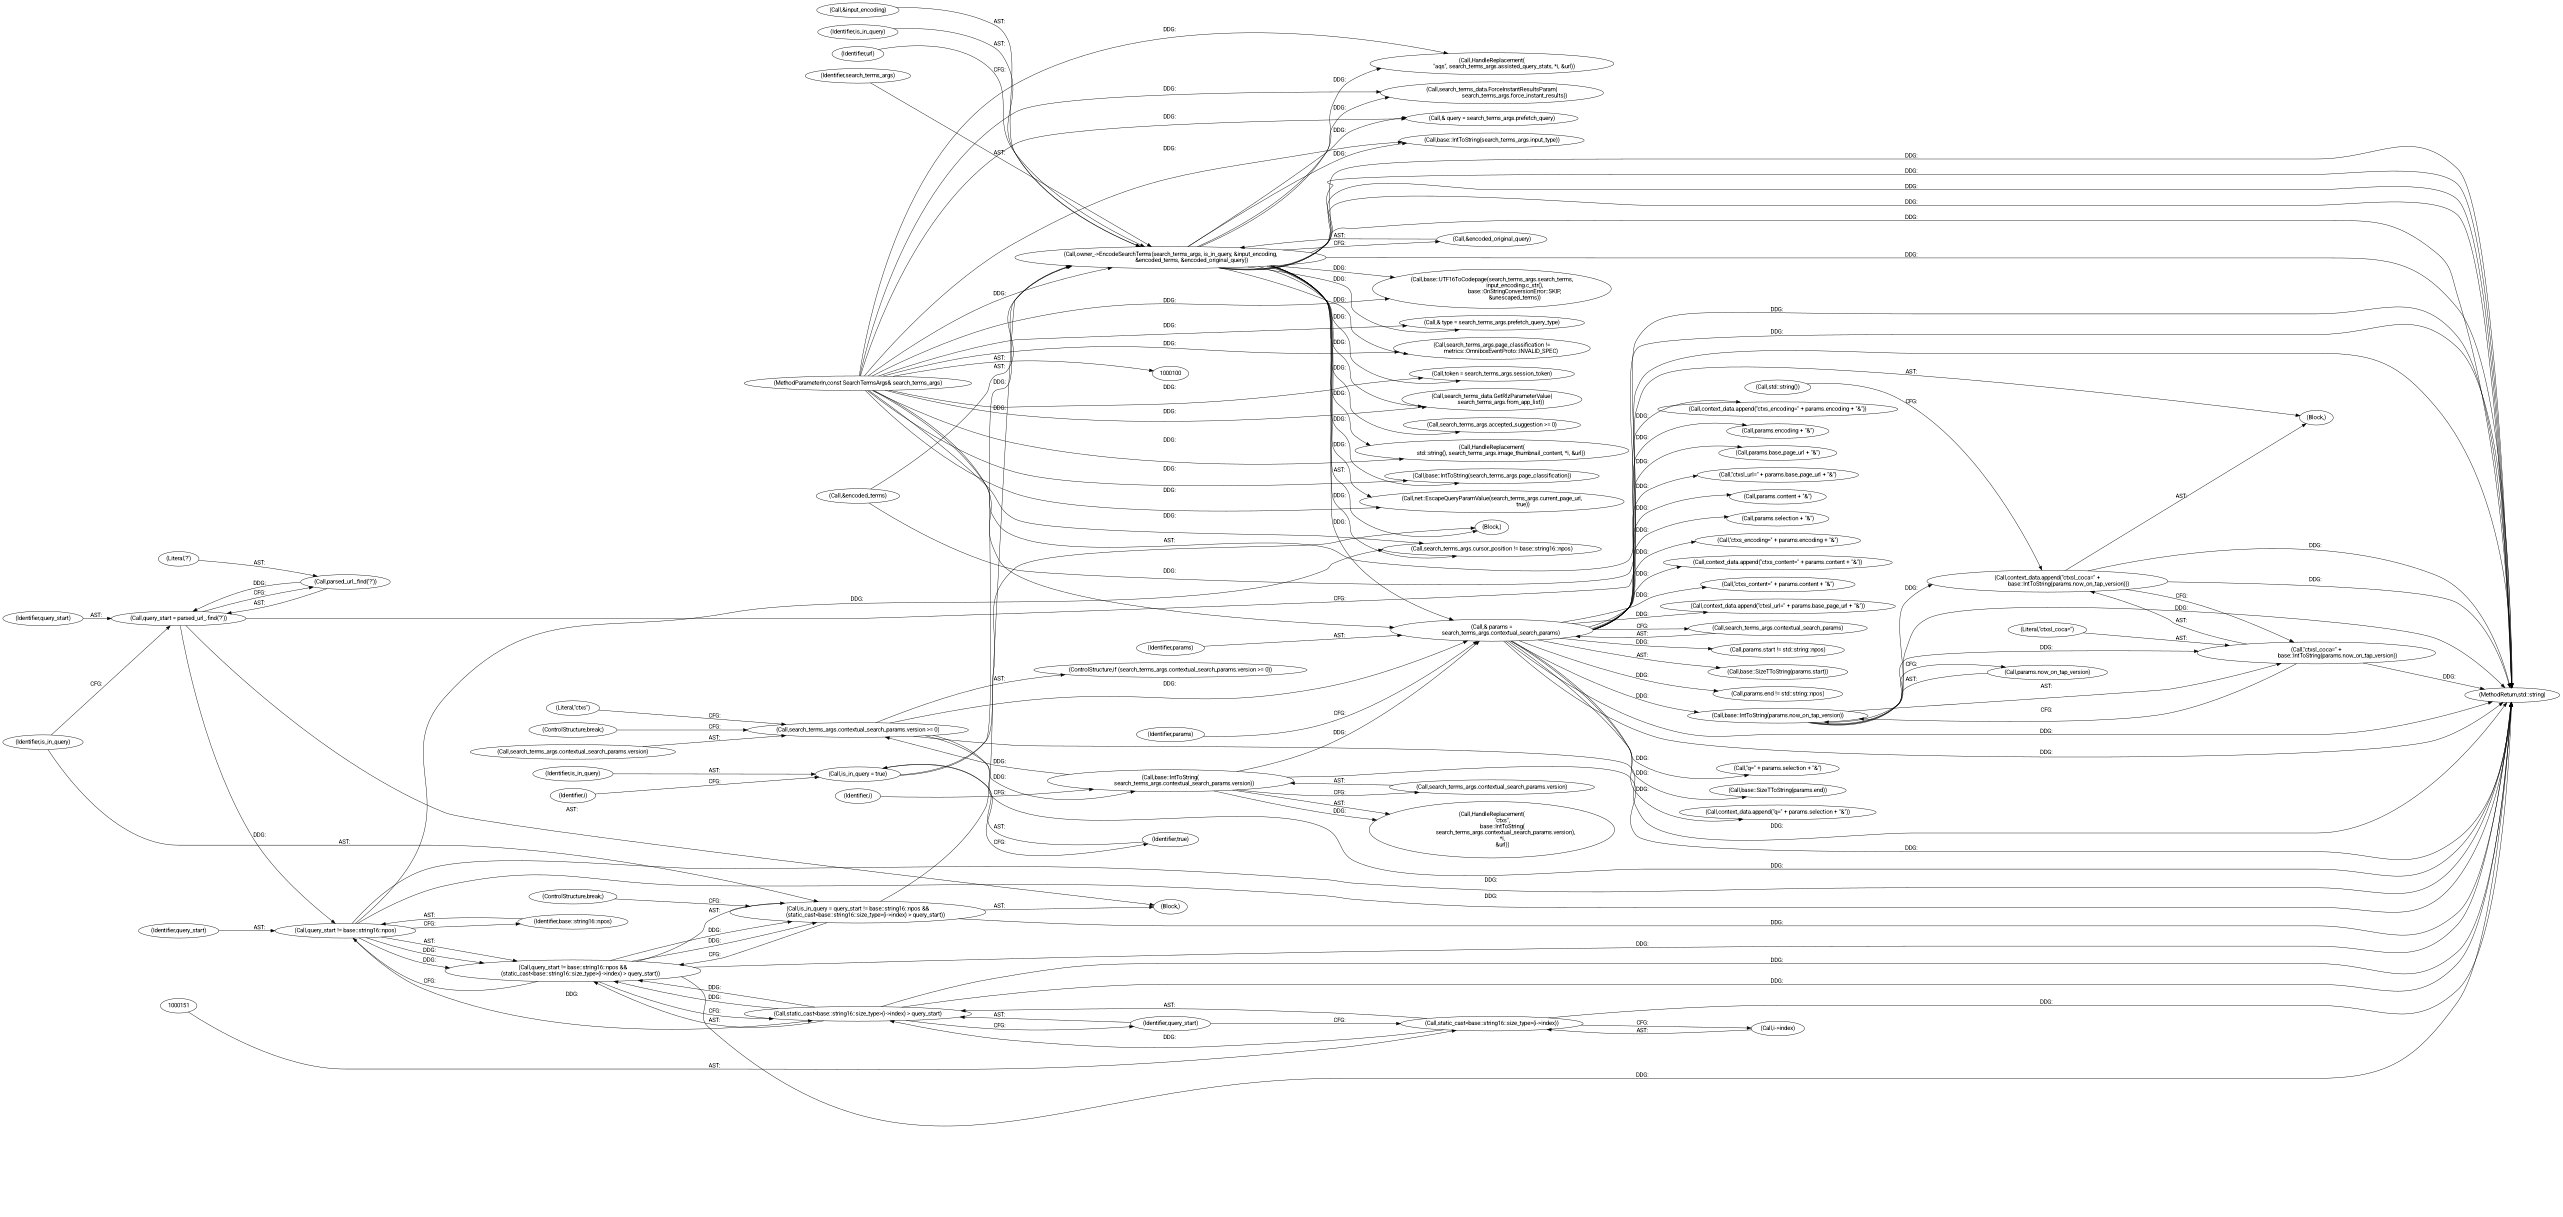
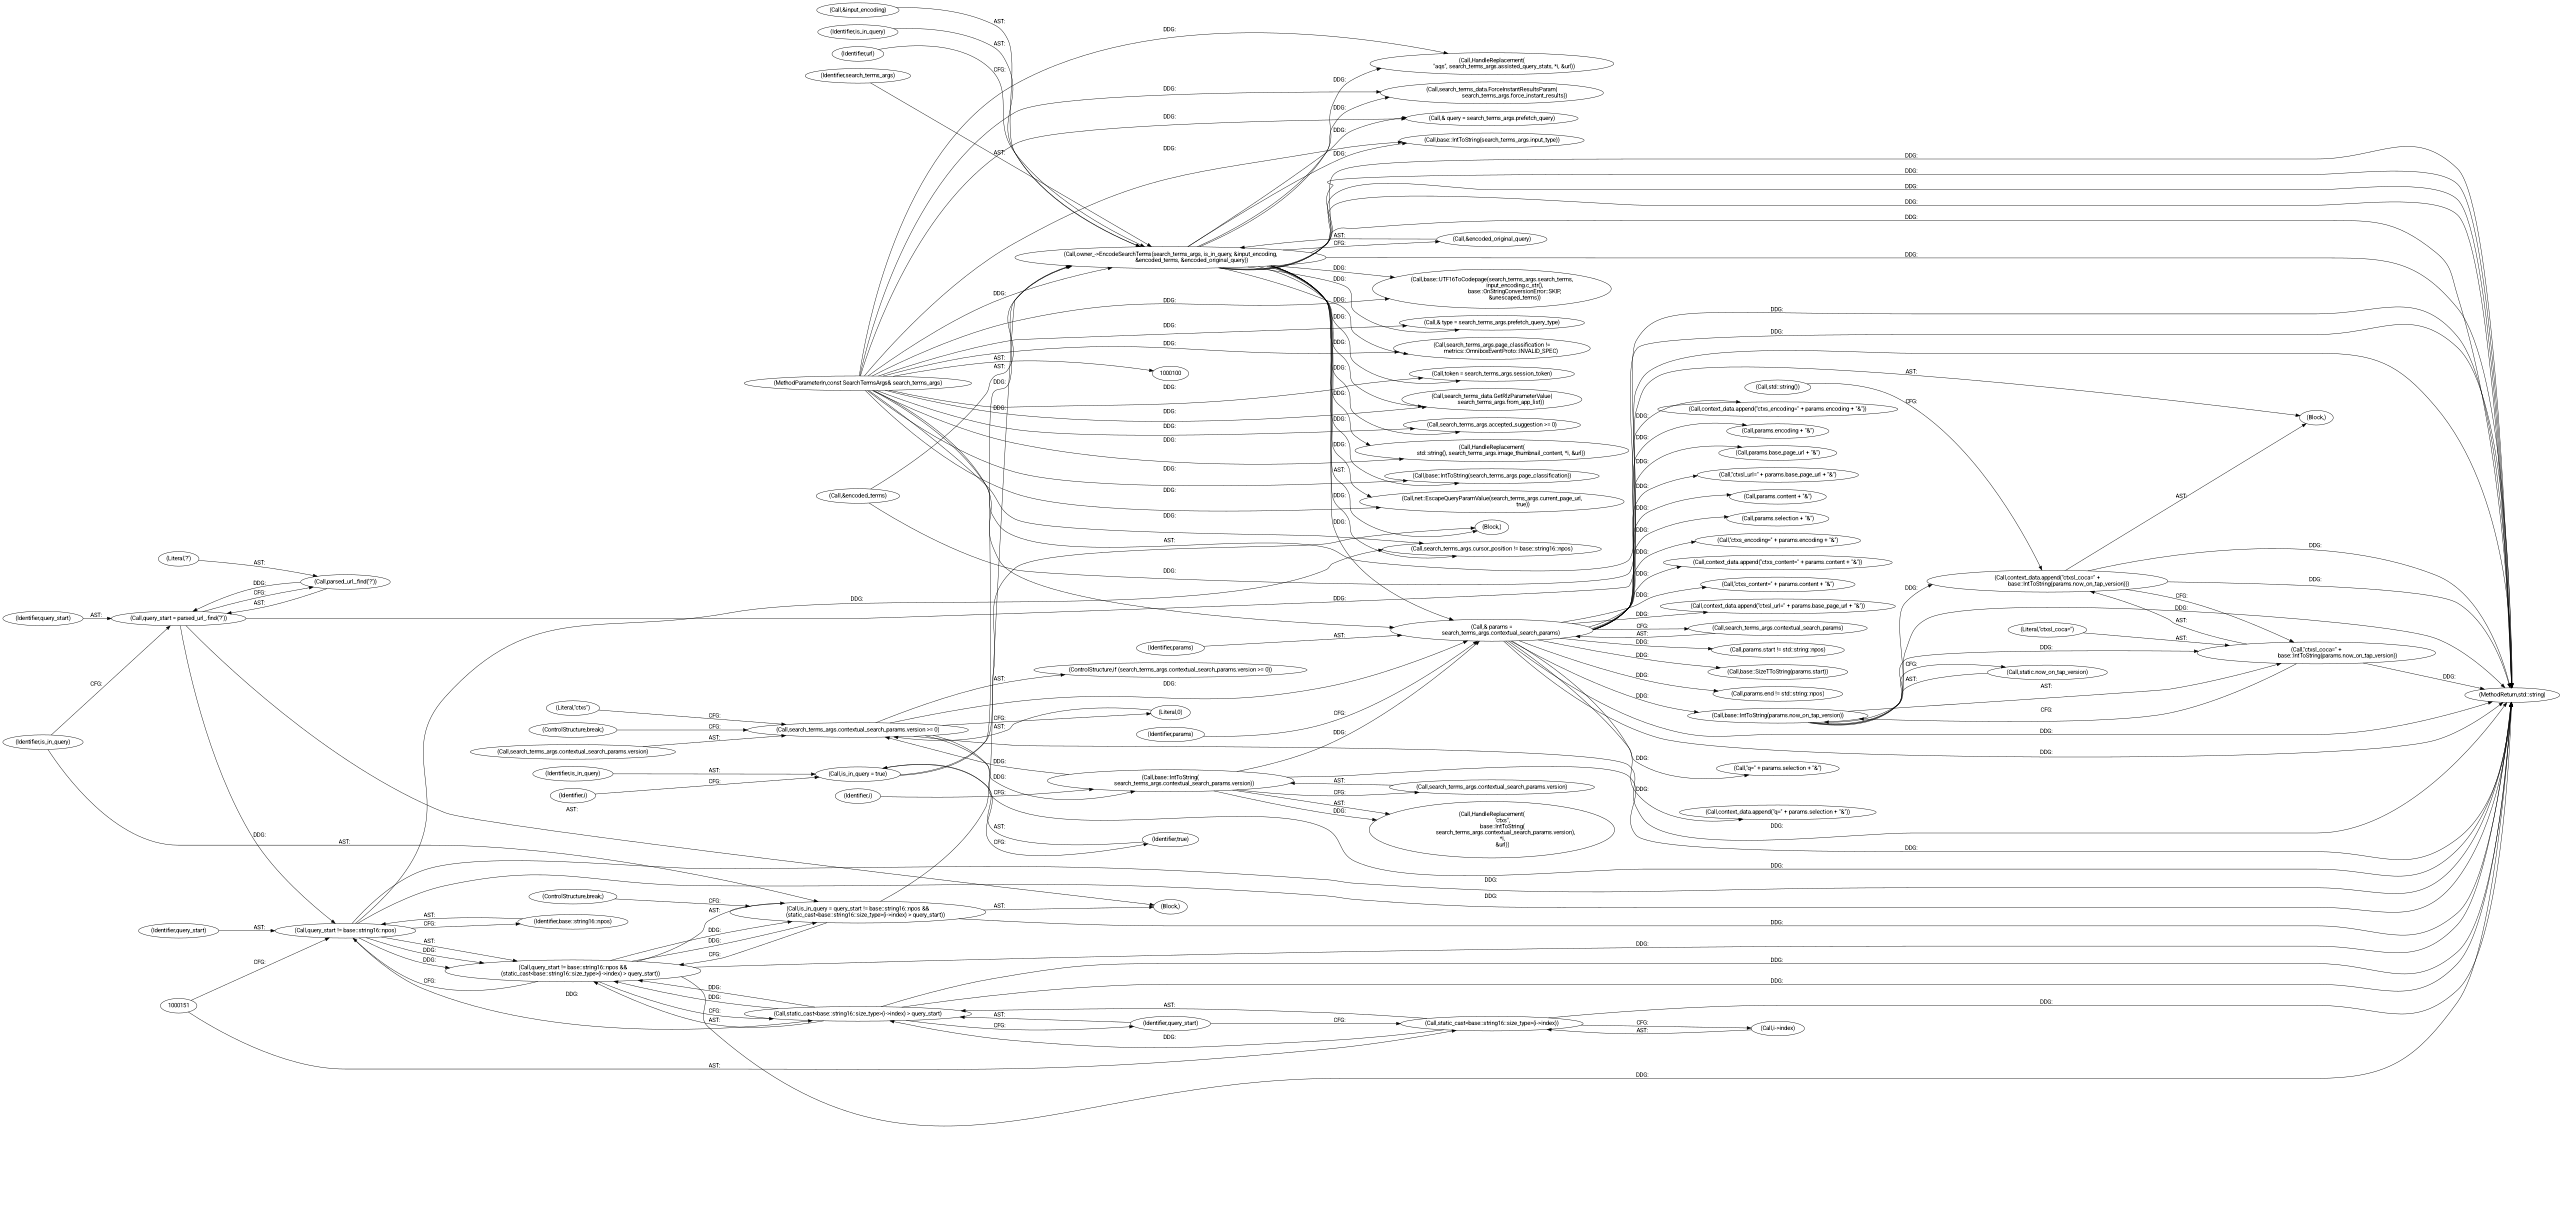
edge "(MethodParameterIn,const SearchTermsArgs& search_terms_args)" -> "(Call,search_terms_args.accepted_suggestion >= 0)": added, label "DDG:"
edge "(Call,query_start = parsed_url_.find('?'))" -> "(MethodReturn,std::string)": label "CFG: " -> "DDG: "
edge "(Call,& params = search_terms_args.contextual_search_params)" -> "(Call,base::SizeTToString(params.start))": label "AST: " -> "DDG: "
node "(Call,params.now_on_tap_version)": label "(Call,params.now_on_tap_version)" -> "(Call,static.now_on_tap_version)"
node "(Literal,0)": added
node "(Call,base::SizeTToString(params.end))": removed
edge "1000151" -> "(Call,query_start != base::string16::npos)": added, label "CFG:"
